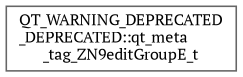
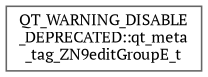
node "QT_WARNING_DEPRECATED _DEPRECATED::qt_meta _tag_ZN9editGroupE_t": label "QT_WARNING_DEPRECATED _DEPRECATED::qt_meta _tag_ZN9editGroupE_t" -> "QT_WARNING_DISABLE _DEPRECATED::qt_meta _tag_ZN9editGroupE_t"
